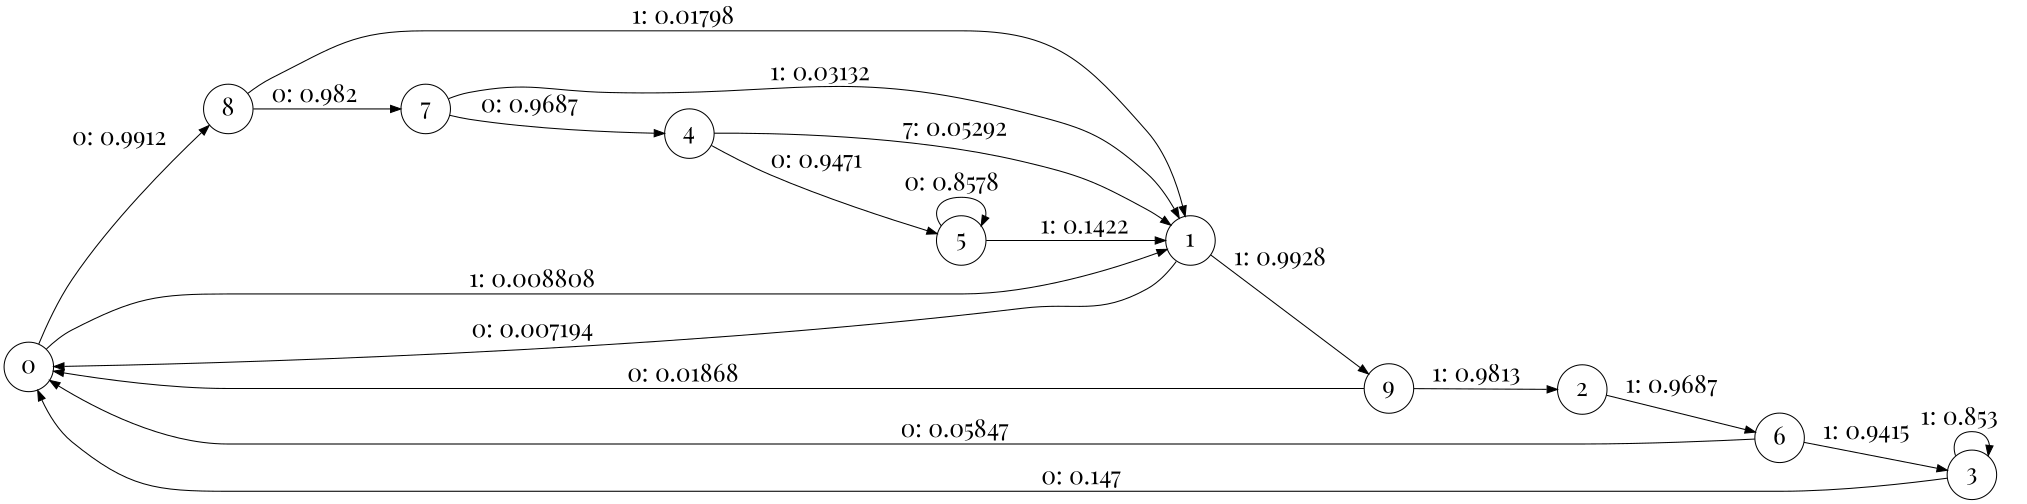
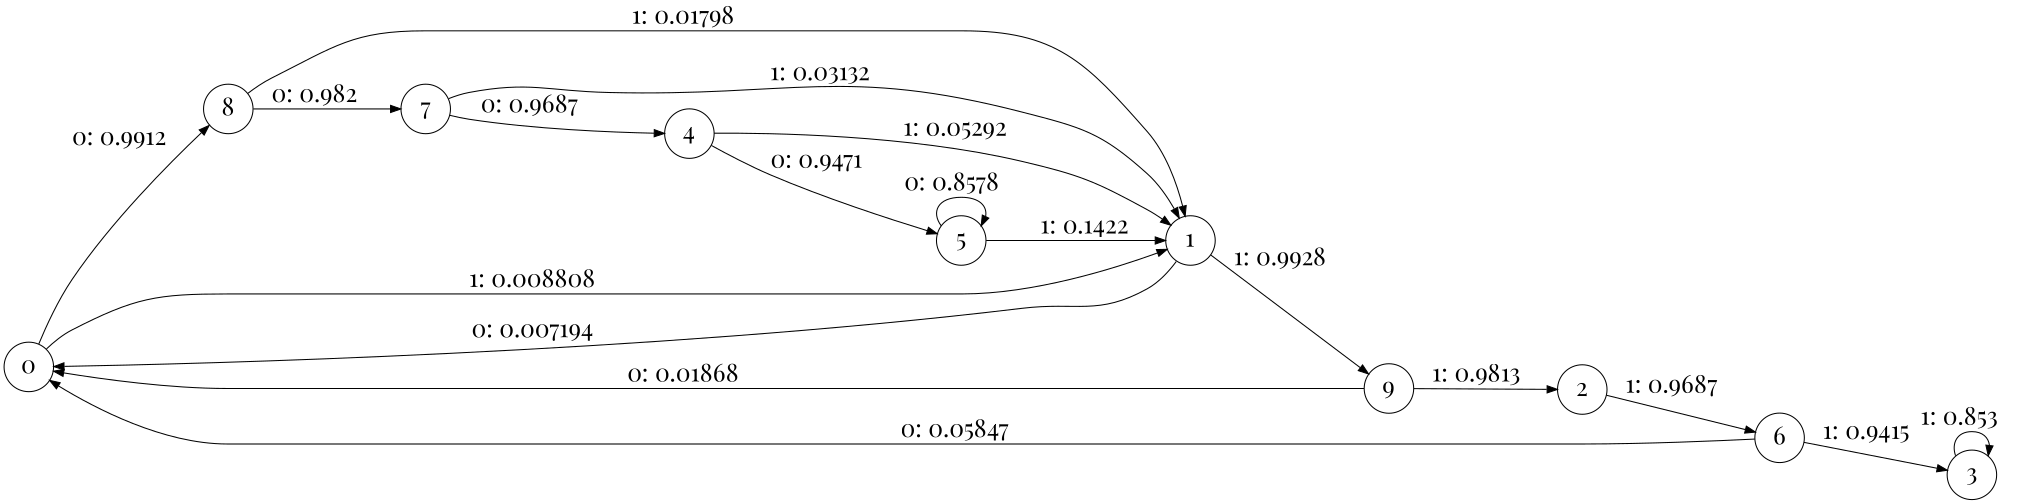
edge "4" -> "1": label "7: 0.05292  " -> "1: 0.05292  "
edge "3" -> "0": removed, label "0: 0.147"
